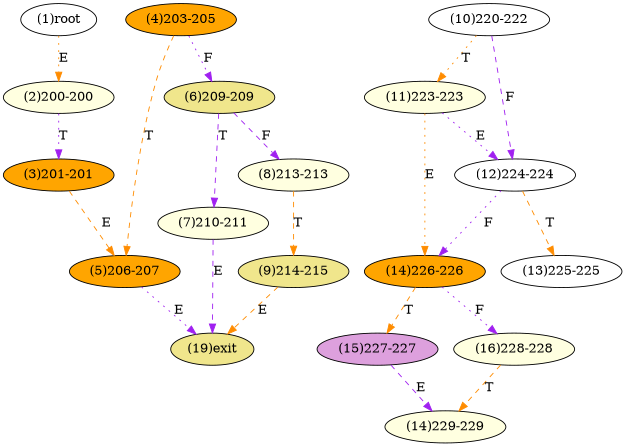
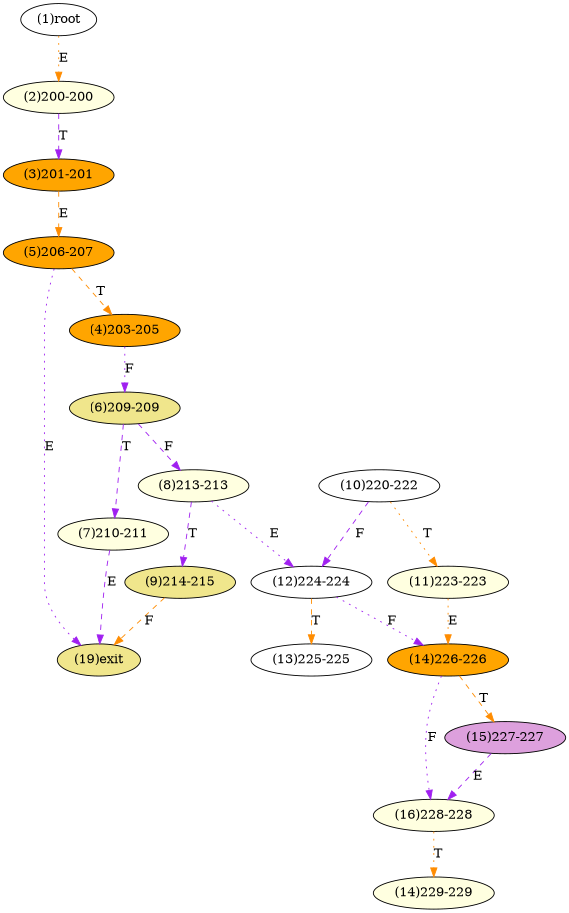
edge "(2)200-200" -> "(3)201-201": style dotted -> dashed
edge "(11)223-223" -> "(12)224-224": now "(8)213-213" -> "(12)224-224"
edge "(4)203-205" -> "(5)206-207": reversed
edge "(8)213-213" -> "(9)214-215": color darkorange -> purple
edge "(9)214-215" -> "(19)exit": label "E" -> "F"
edge "(15)227-227" -> "(14)229-229": now "(15)227-227" -> "(16)228-228"
edge "(16)228-228" -> "(14)229-229": style dashed -> dotted
